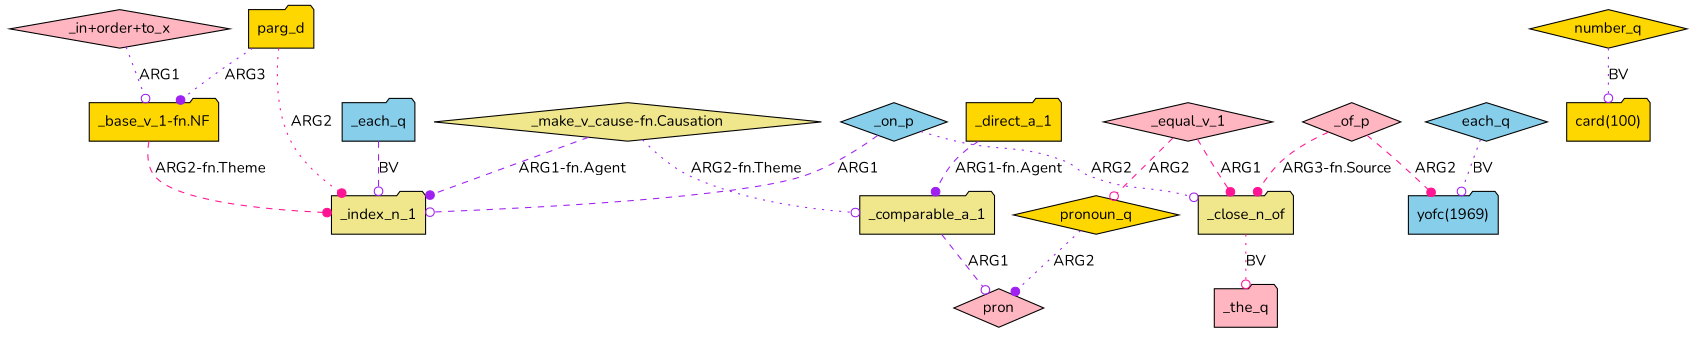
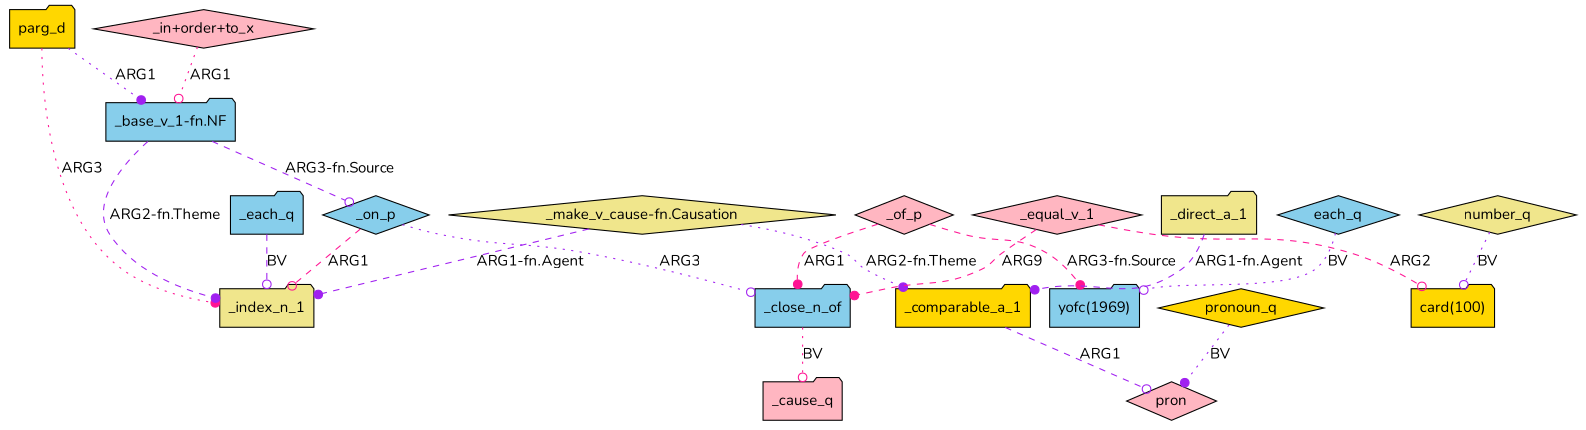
node "number_q": fillcolor gold -> khaki
edge "_in+order+to_x" -> "_base_v_1-fn.NF": color purple -> deeppink
edge "parg_d" -> "_base_v_1-fn.NF": label "ARG3" -> "ARG1"
node "_base_v_1-fn.NF": fillcolor gold -> skyblue
edge "parg_d" -> "_index_n_1": label "ARG2" -> "ARG3"
node "_direct_a_1": fillcolor gold -> khaki
edge "_equal_v_1" -> "pronoun_q": now "_equal_v_1" -> "card(100)"
edge "_on_p" -> "_close_n_of": label "ARG2" -> "ARG3"
edge "_equal_v_1" -> "_close_n_of": label "ARG1" -> "ARG9"
edge "_of_p" -> "_close_n_of": label "ARG3-fn.Source" -> "ARG1"
edge "_of_p" -> "yofc(1969)": label "ARG2" -> "ARG3-fn.Source"
edge "_base_v_1-fn.NF" -> "_on_p": added, label "ARG3-fn.Source"
edge "_make_v_cause-fn.Causation" -> "_comparable_a_1": arrowhead odot -> dot
edge "_on_p" -> "_index_n_1": color purple -> deeppink
edge "_base_v_1-fn.NF" -> "_index_n_1": color deeppink -> purple
node "_comparable_a_1": fillcolor khaki -> gold
node "_close_n_of": fillcolor khaki -> skyblue
edge "pronoun_q" -> "pron": label "ARG2" -> "BV"
node "_the_q": label "_the_q" -> "_cause_q"
